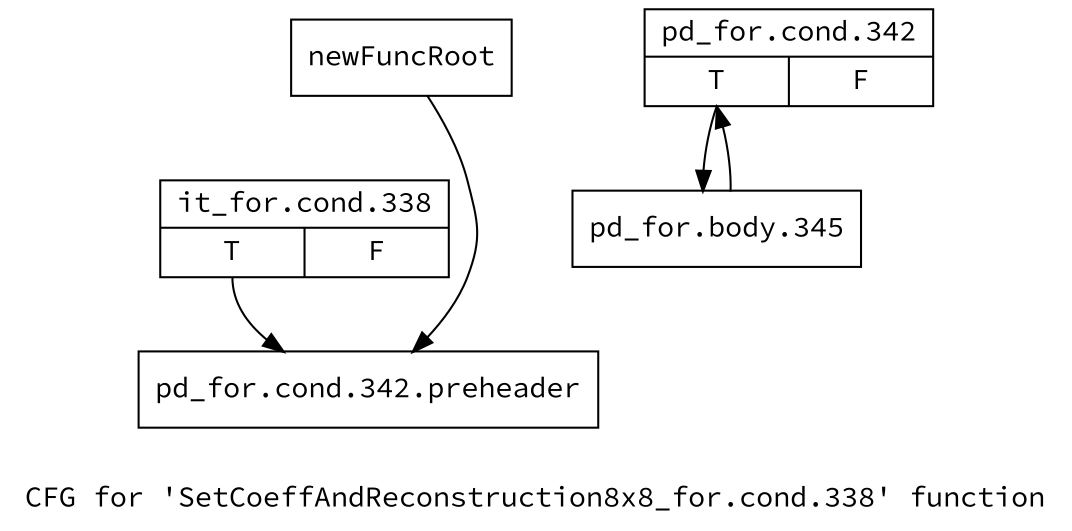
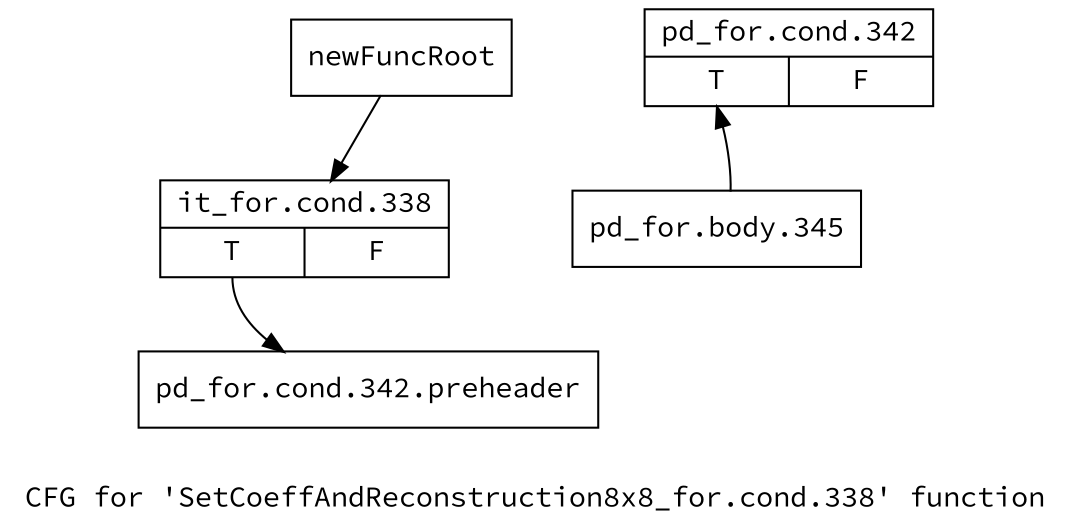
edge "pd_for.cond.342" -> "pd_for.body.345": removed
edge "newFuncRoot" -> "pd_for.cond.342.preheader": now "newFuncRoot" -> "it_for.cond.338"
